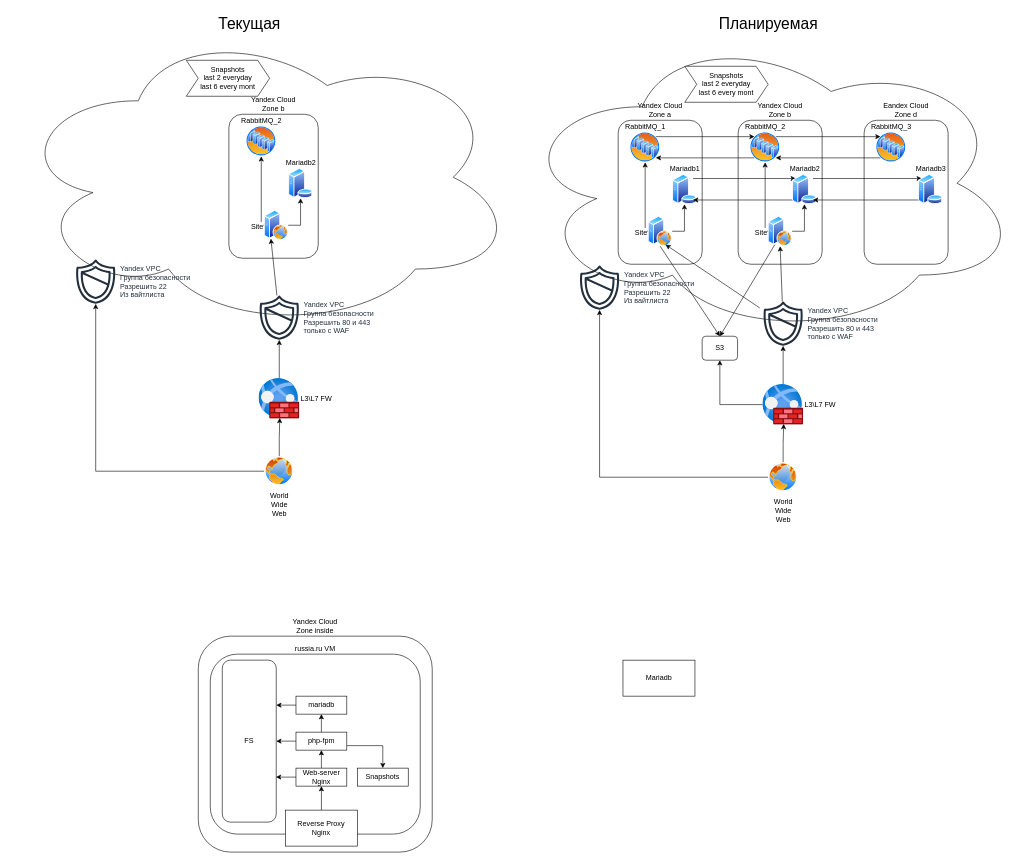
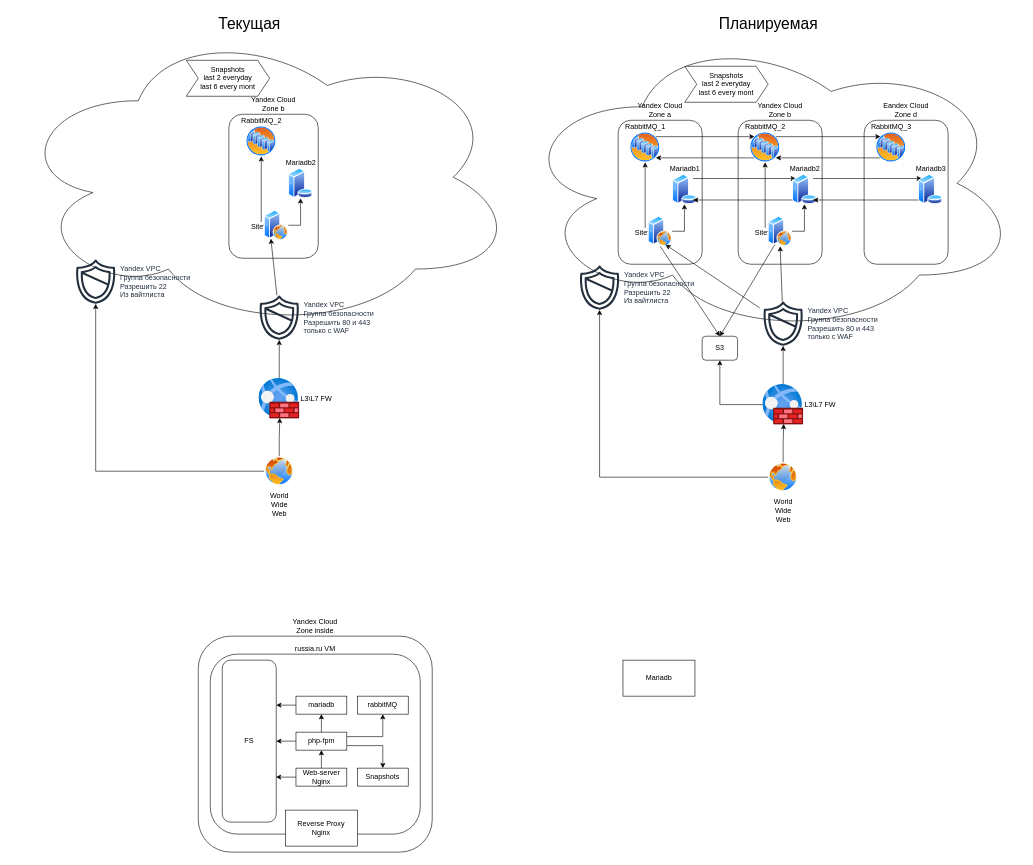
node "rabbitMQ": added
edge "php-fpm" -> "rabbitMQ": added
edge "Reverse Proxy Nginx" -> "Web-server Nginx": removed
